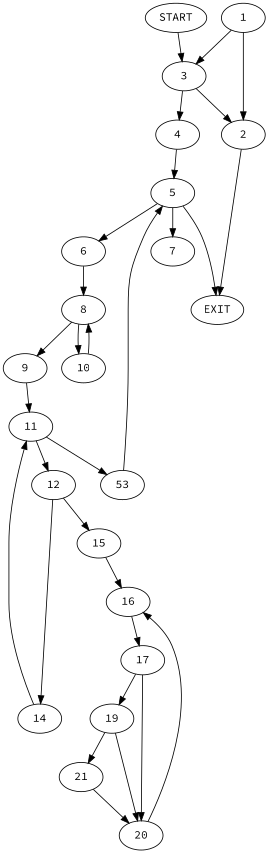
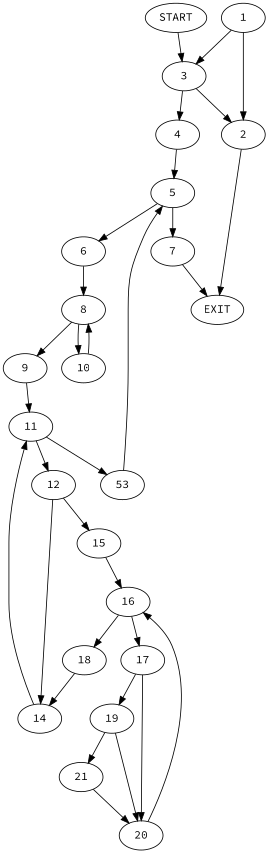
edge "5" -> "EXIT": now "7" -> "EXIT"
node "18": added
